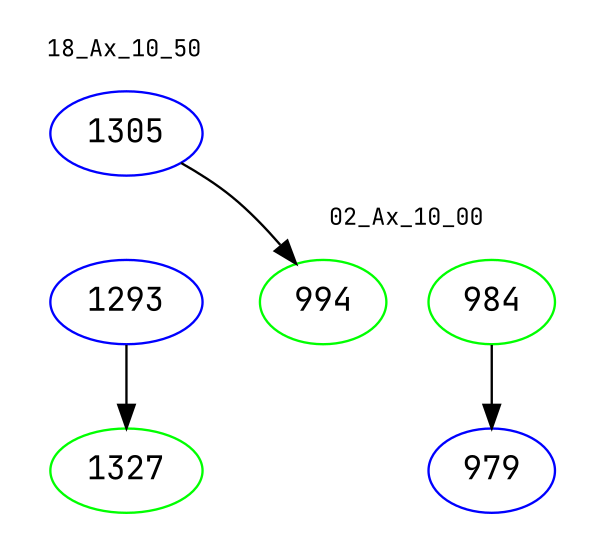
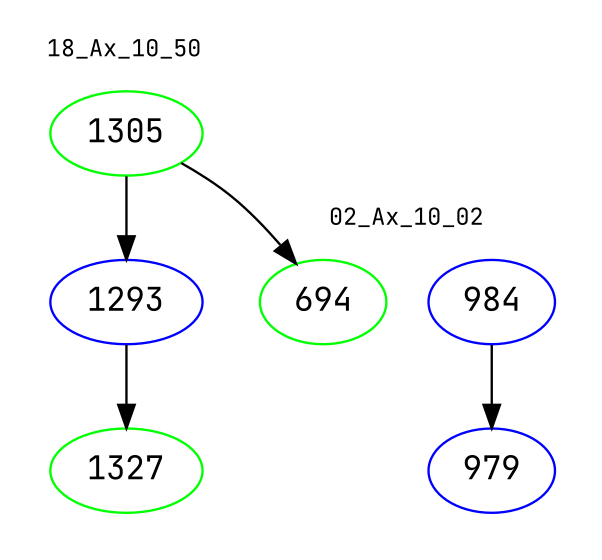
node "1305": color blue -> green
edge "1305" -> "1293": added
cluster "02_Ax_10_00": label "02_Ax_10_00" -> "02_Ax_10_02"
node "994": label "994" -> "694"
node "984": color green -> blue
